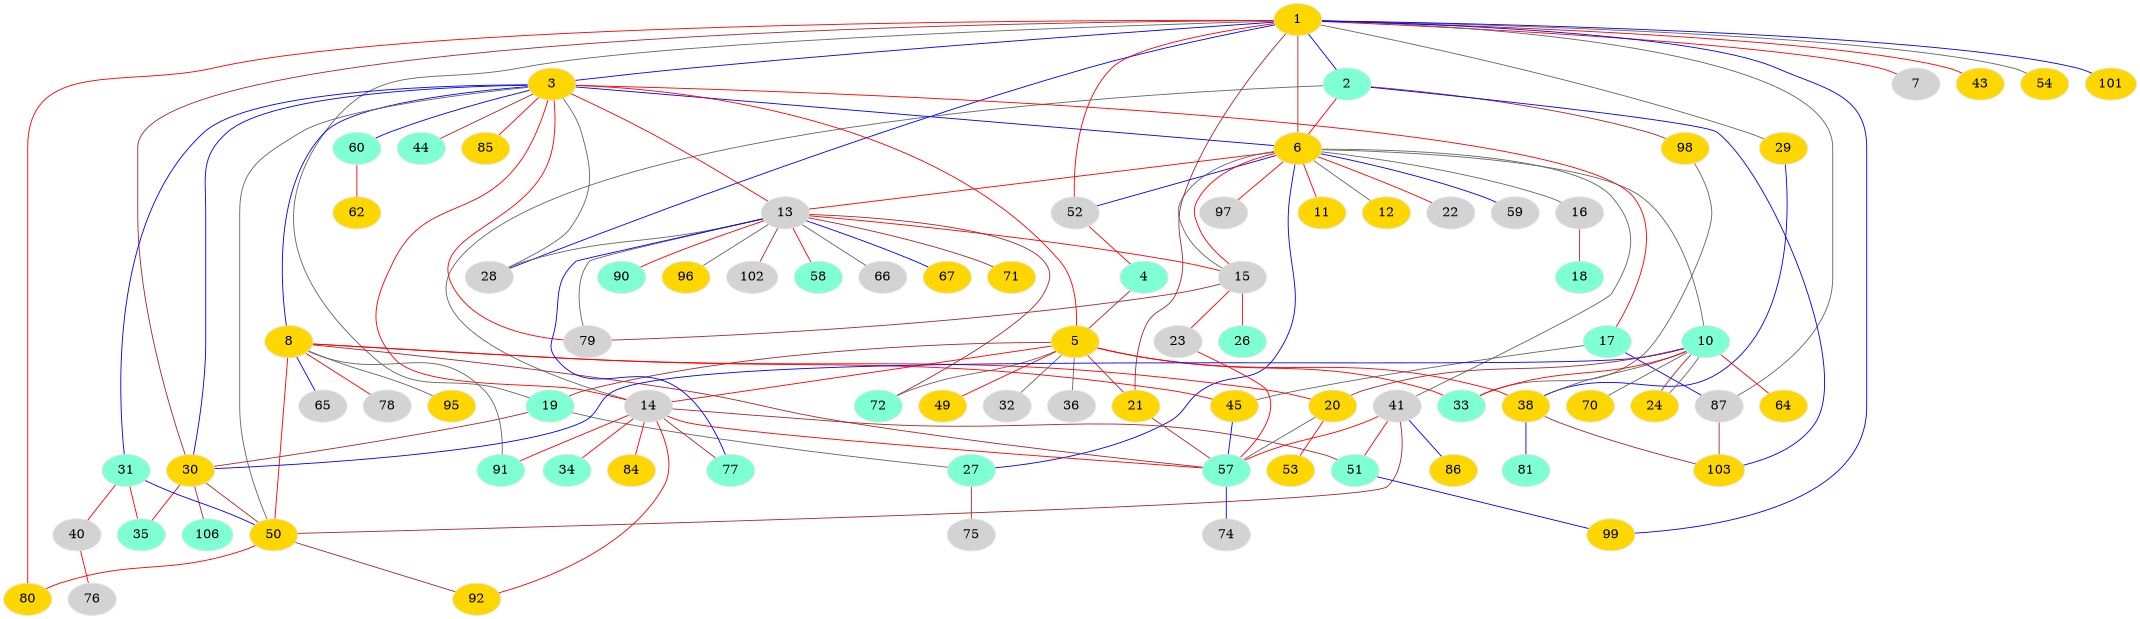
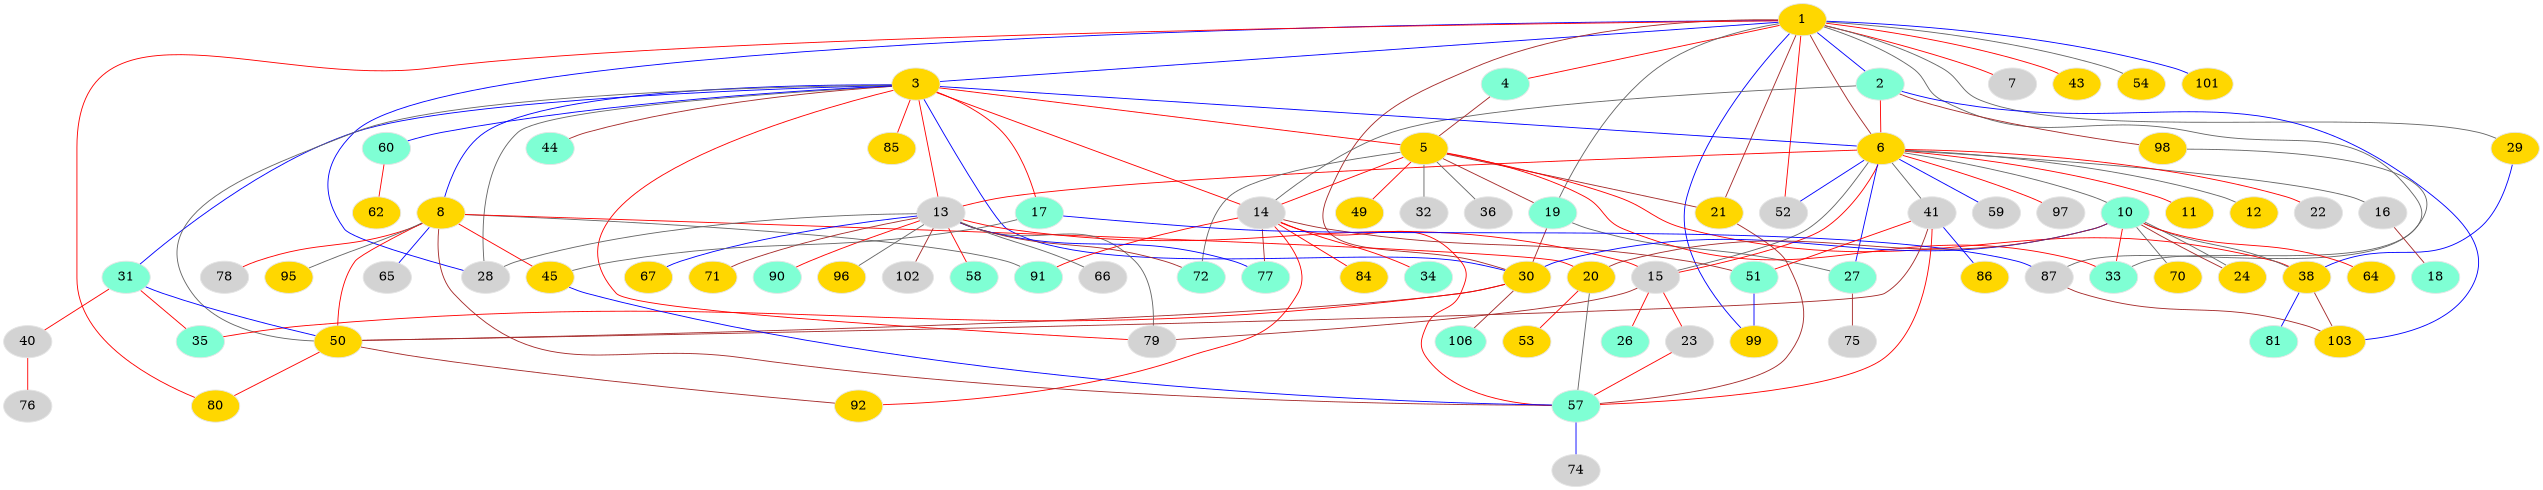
edge "52" -- "4": now "1" -- "4"
